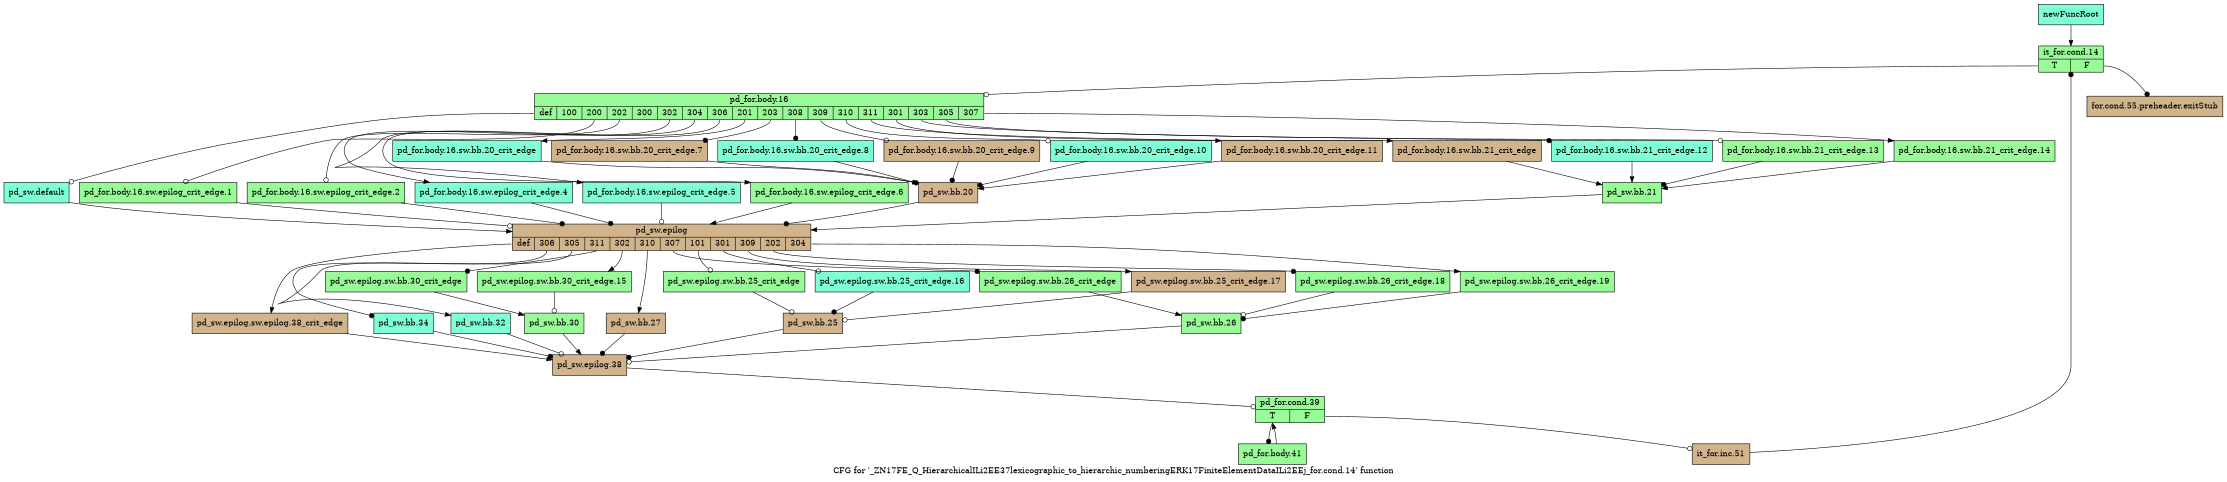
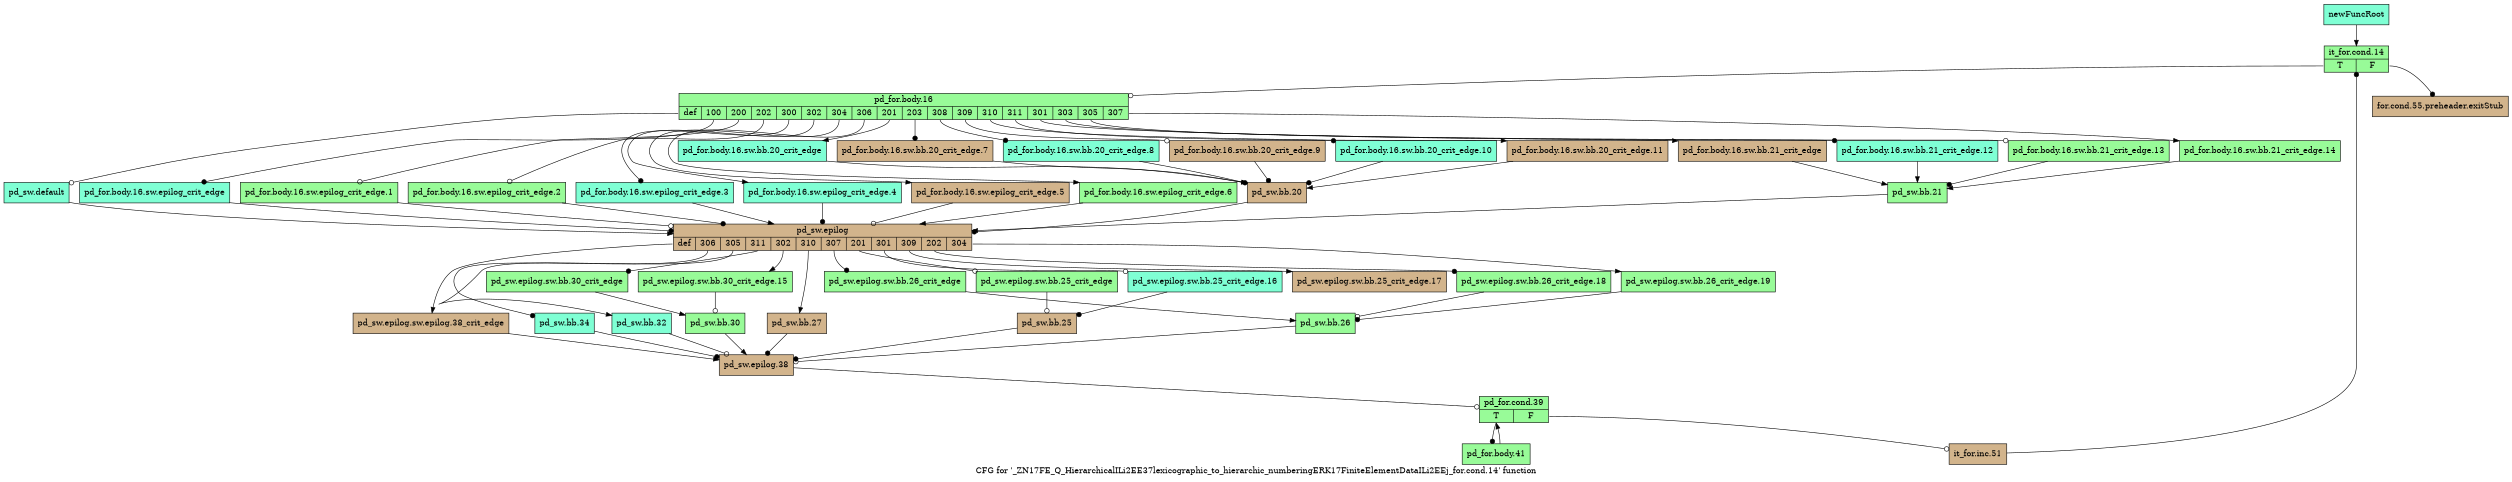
edge "pd_for.body.16" -> "pd_for.body.16.sw.bb.20_crit_edge.10": arrowhead odot -> dot
node "pd_for.body.16.sw.epilog_crit_edge": added
node "pd_for.body.16.sw.epilog_crit_edge.3": added
node "pd_for.body.16.sw.epilog_crit_edge.5": fillcolor aquamarine -> tan
node "pd_sw.epilog": text "101" -> "201"
edge "pd_sw.epilog.sw.bb.25_crit_edge.17" -> "pd_sw.bb.25": removed
